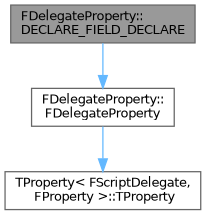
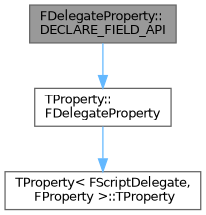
node "FDelegateProperty:: DECLARE_FIELD_DECLARE": label "FDelegateProperty:: DECLARE_FIELD_DECLARE" -> "FDelegateProperty:: DECLARE_FIELD_API"
node "FDelegateProperty:: FDelegateProperty": label "FDelegateProperty:: FDelegateProperty" -> "TProperty:: FDelegateProperty"
